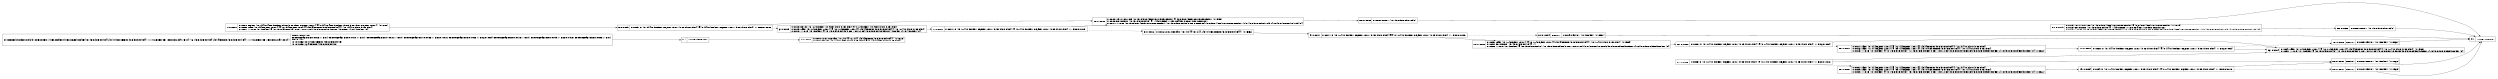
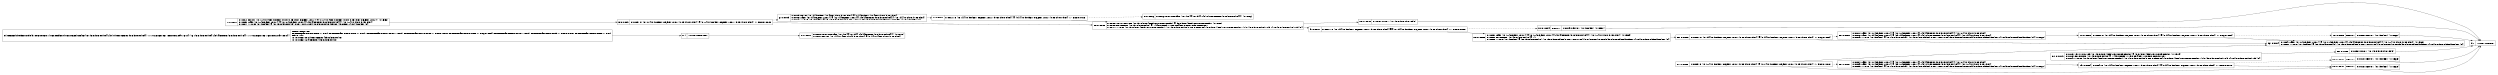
edge "8: 0x0016" -> "9: 0x0017": now "22: 0x0043" -> "9: 0x0017"
